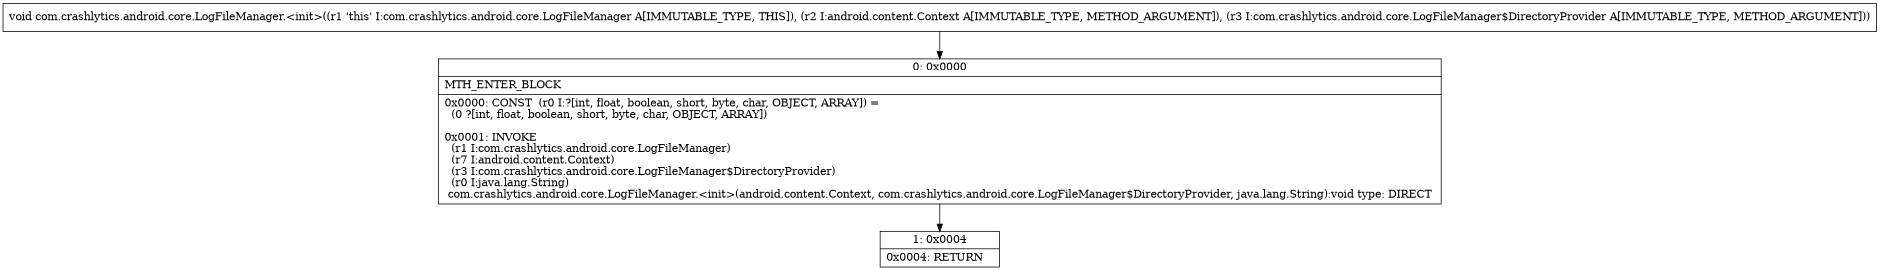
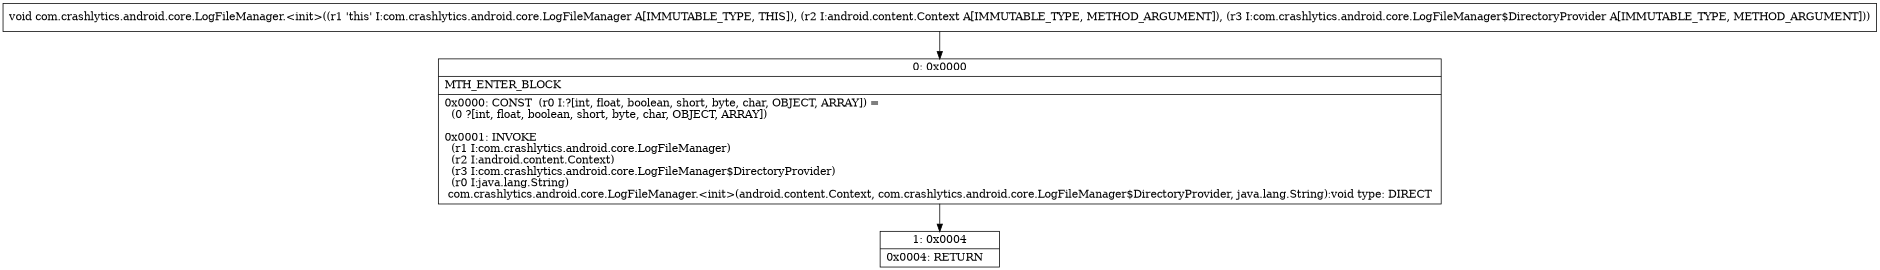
node "0: 0x0000": text "(r7 I:android.content.Context)" -> "(r2 I:android.content.Context)"
